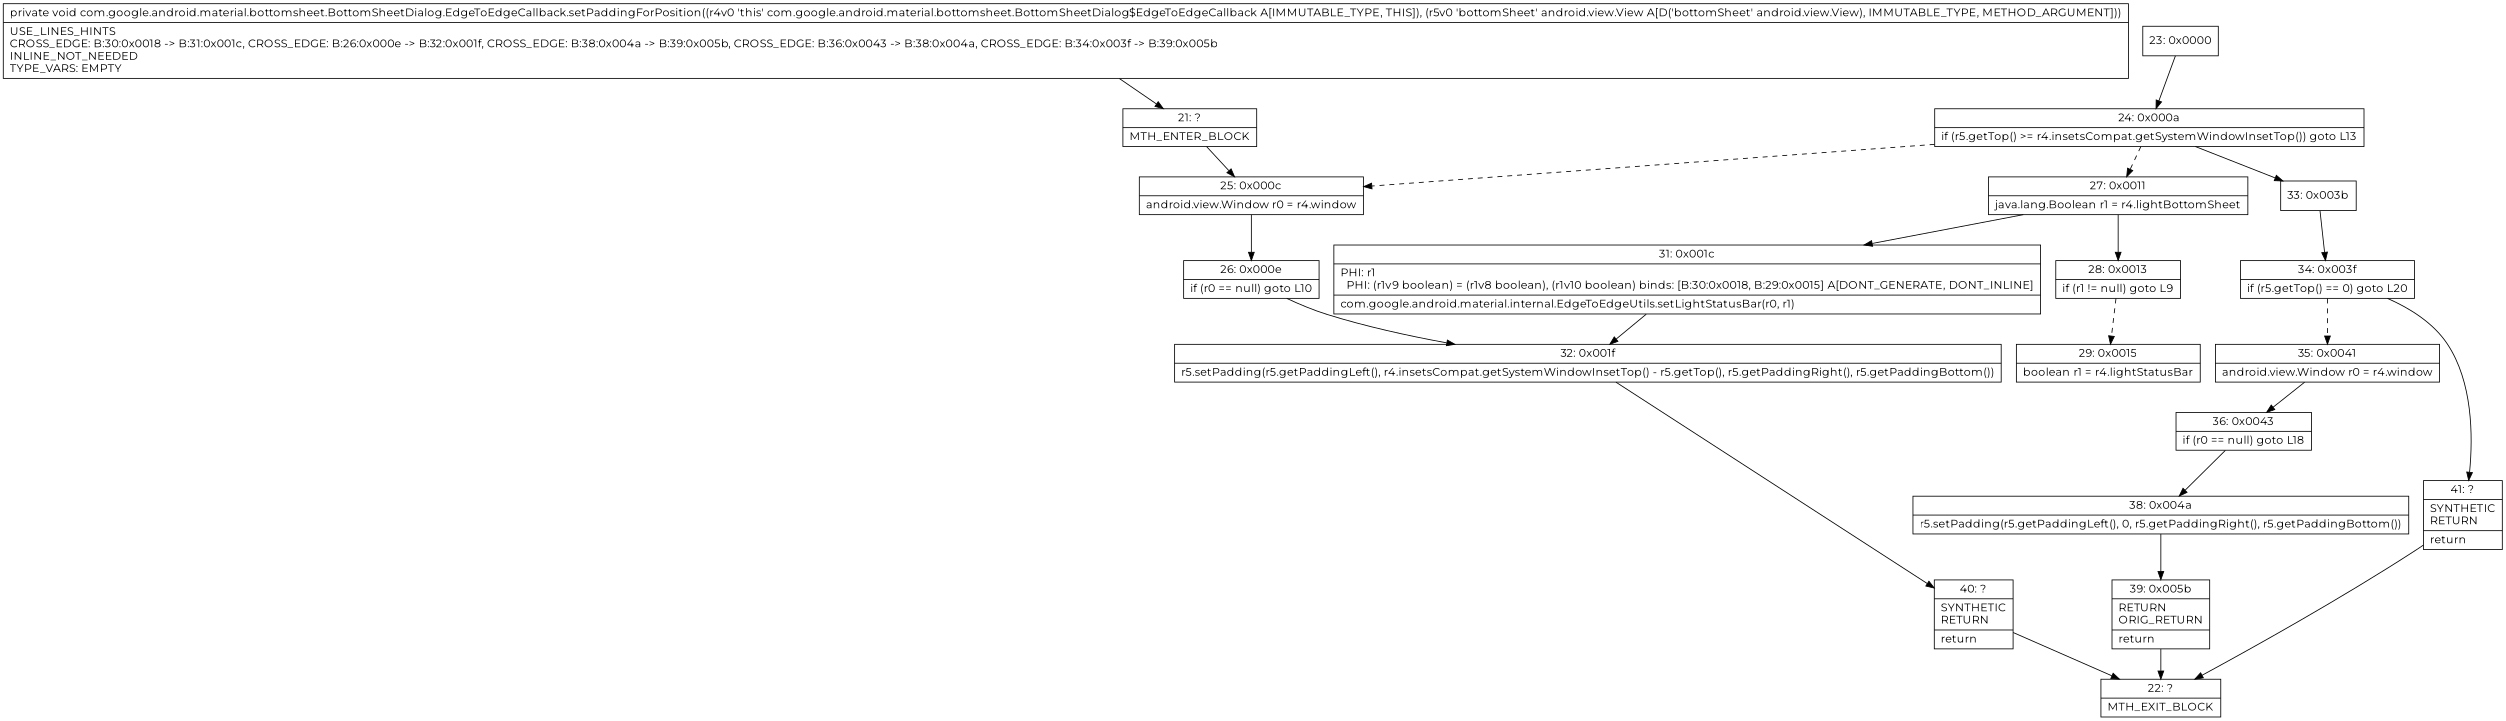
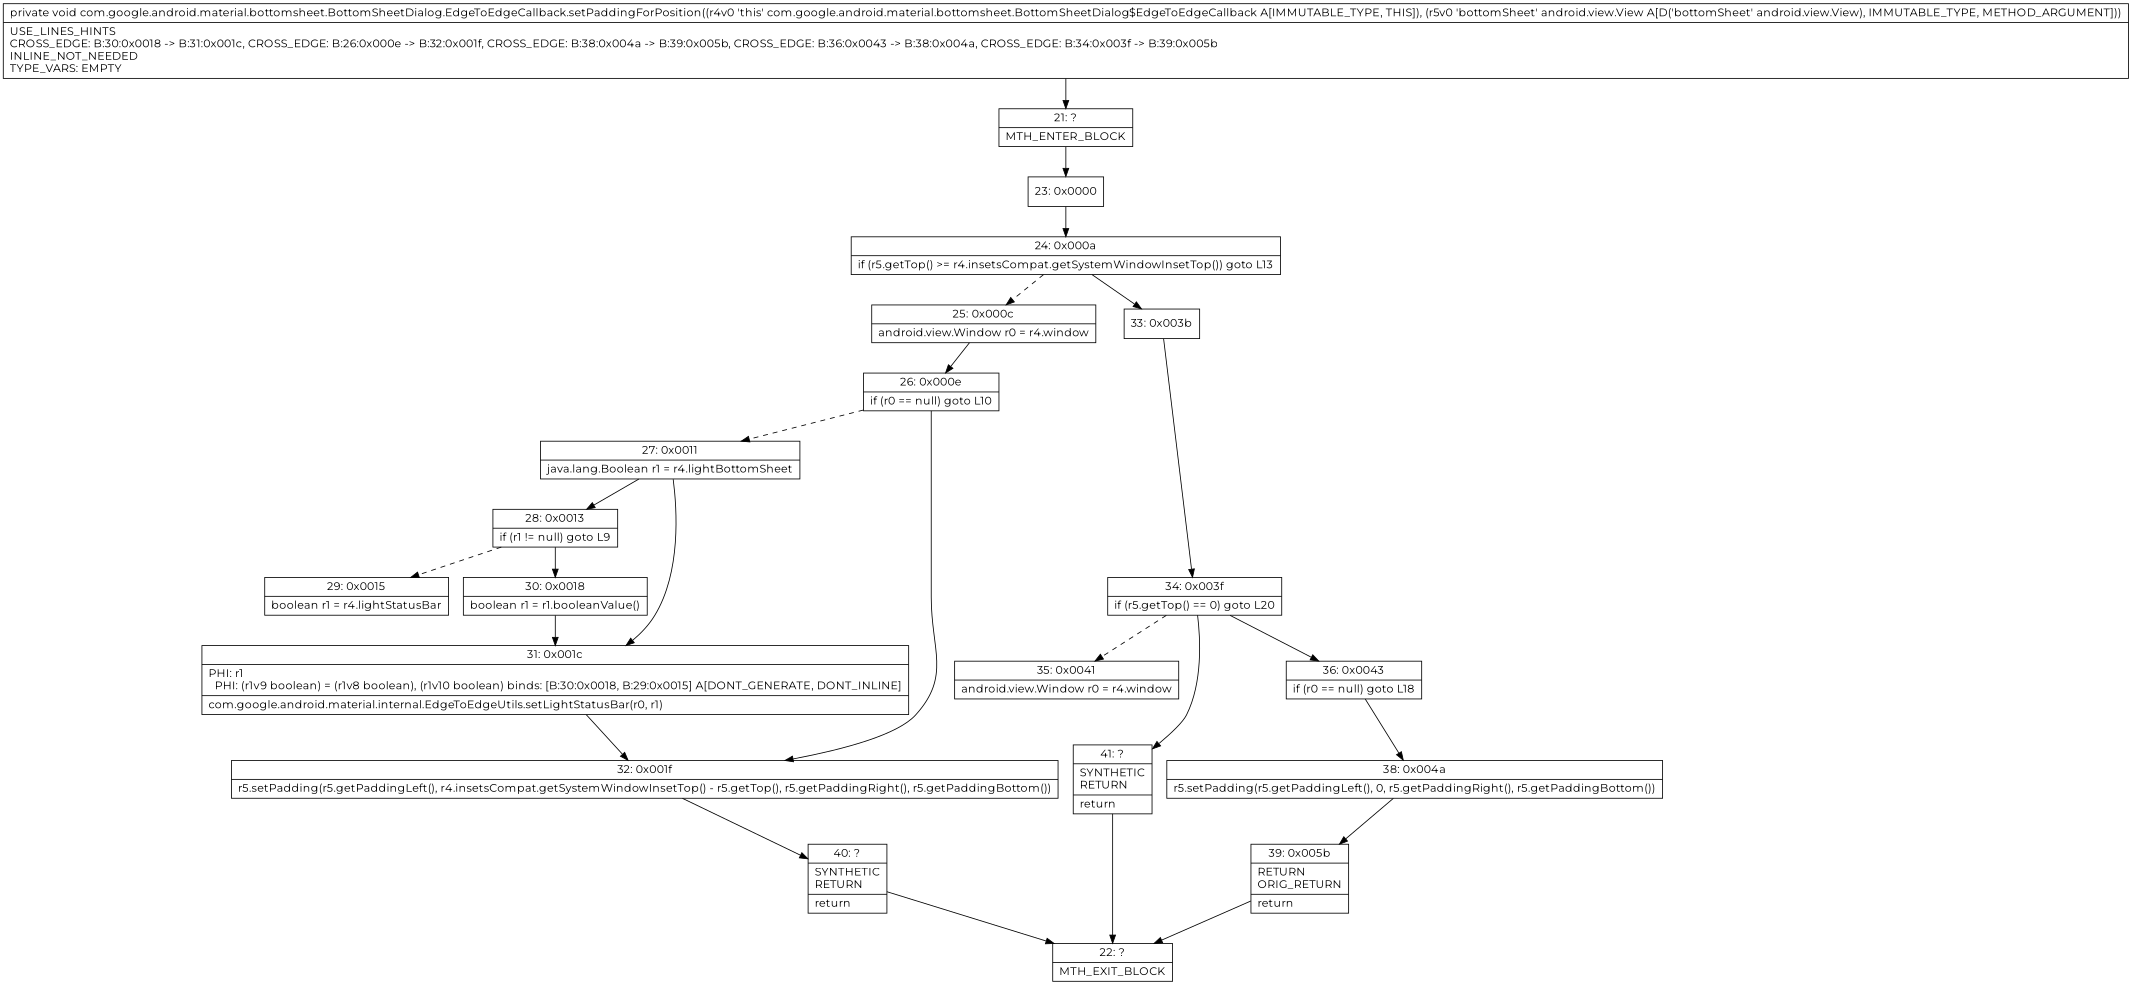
edge "24: 0x000a" -> "27: 0x0011": now "26: 0x000e" -> "27: 0x0011"
edge "21: ?" -> "25: 0x000c": now "21: ?" -> "23: 0x0000"
edge "35: 0x0041" -> "36: 0x0043": now "34: 0x003f" -> "36: 0x0043"
node "30: 0x0018": added
